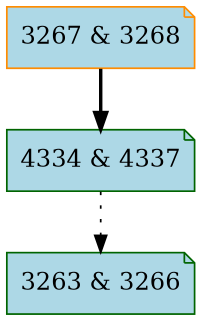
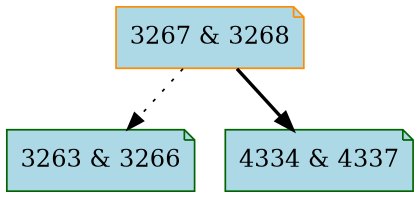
edge "4334 & 4337" -> "3263 & 3266": now "3267 & 3268" -> "3263 & 3266"
